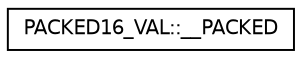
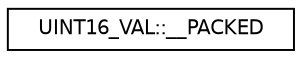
node "PACKED16_VAL::__PACKED": label "PACKED16_VAL::__PACKED" -> "UINT16_VAL::__PACKED"
